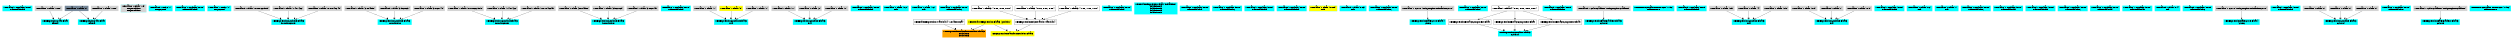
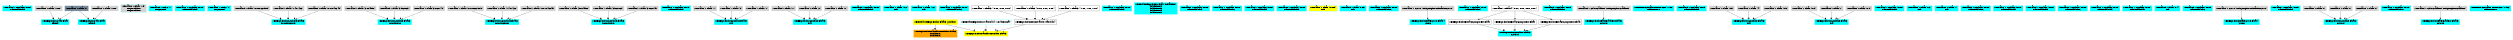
node "VFXValue`1 Float (5)": fillcolor yellow -> lightgray
node "VFXBuiltInExpression Matrix4x4 (WorldToLocal)": color black -> cyan
edge "VFXBuiltInExpression Matrix4x4 (WorldToLocal)" -> "VFXExpressionTransformPosition Float3 Position_c Position_c": now "VFXBuiltInExpression Matrix4x4 (WorldToLocal)" -> "VFXExpressionTransformPosition Float3"
